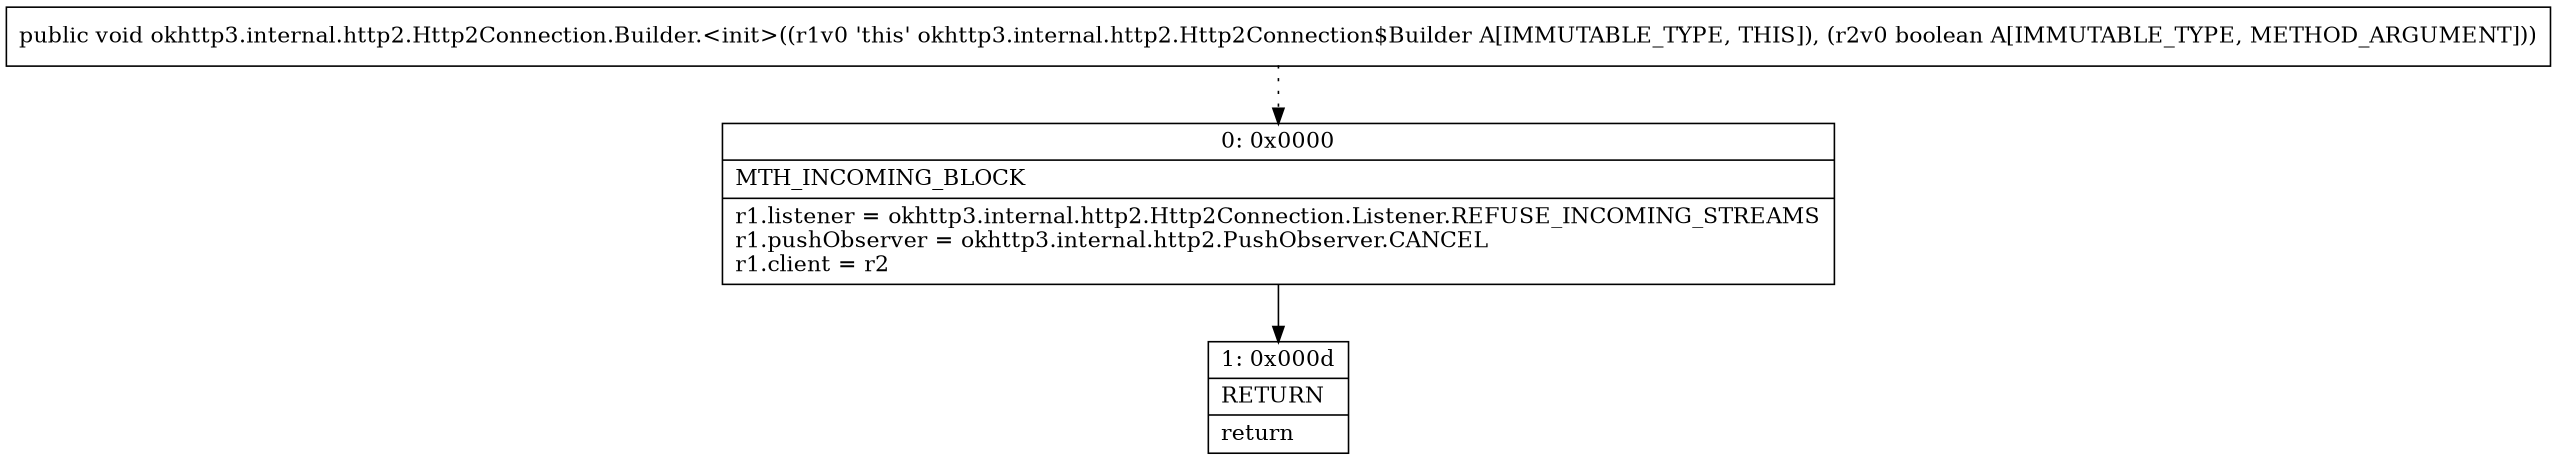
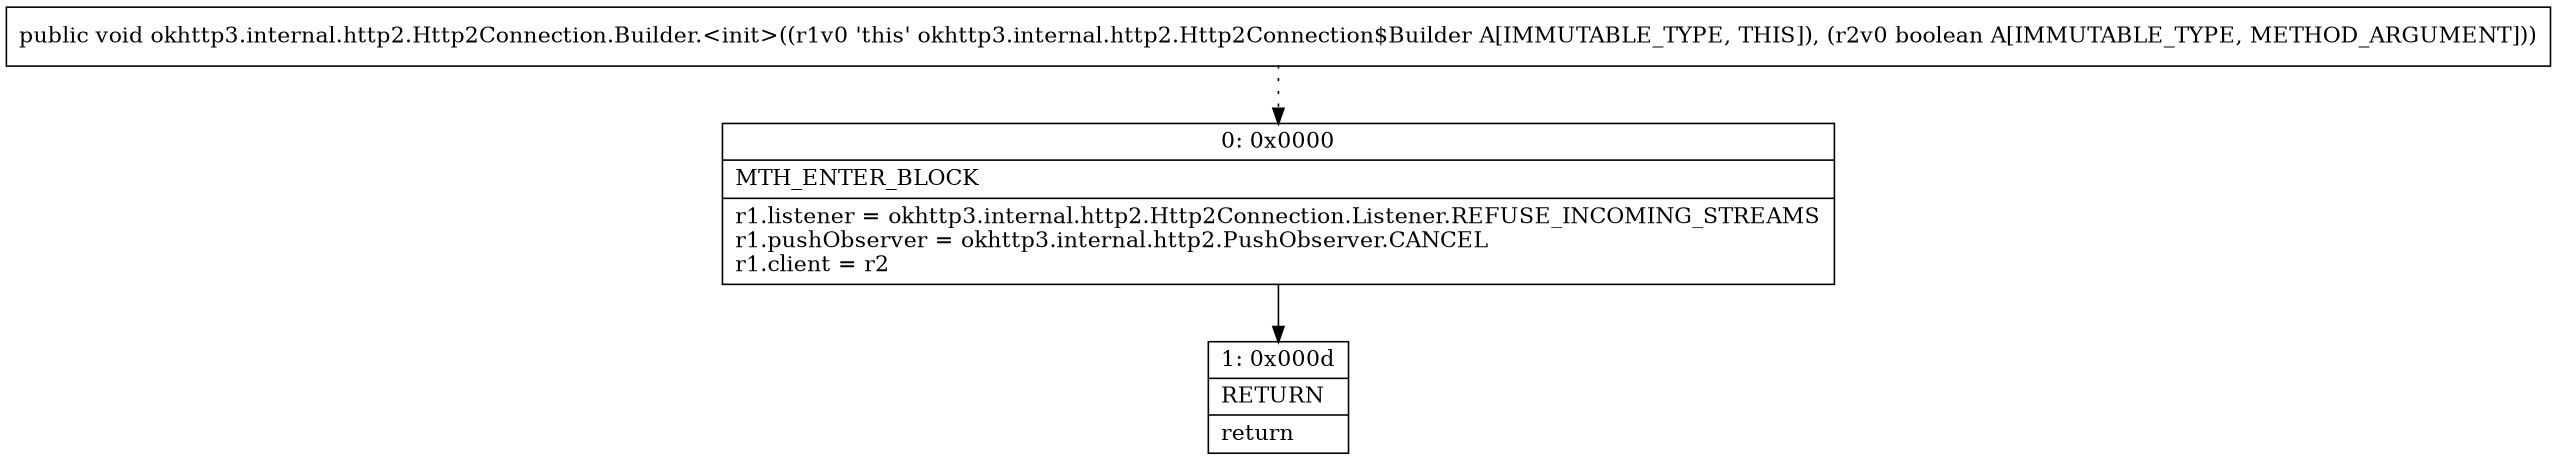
node "0: 0x0000": text "MTH_INCOMING_BLOCK" -> "MTH_ENTER_BLOCK"
